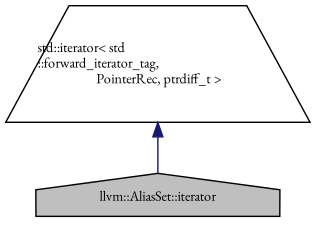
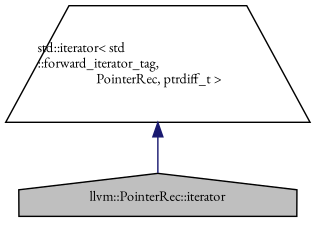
node "llvm::AliasSet::iterator": label "llvm::AliasSet::iterator" -> "llvm::PointerRec::iterator"
